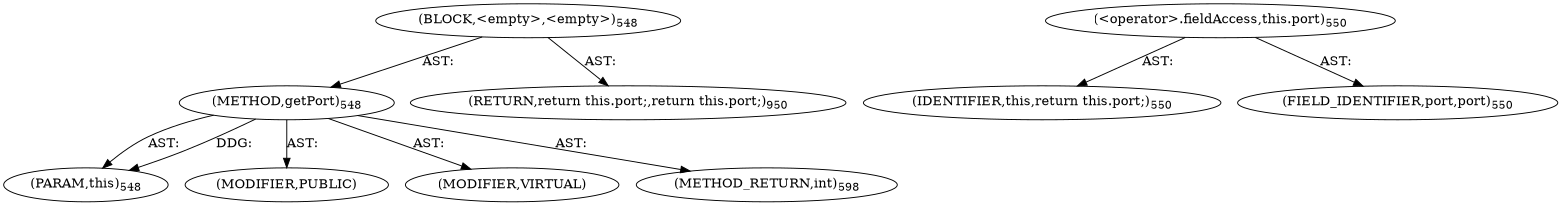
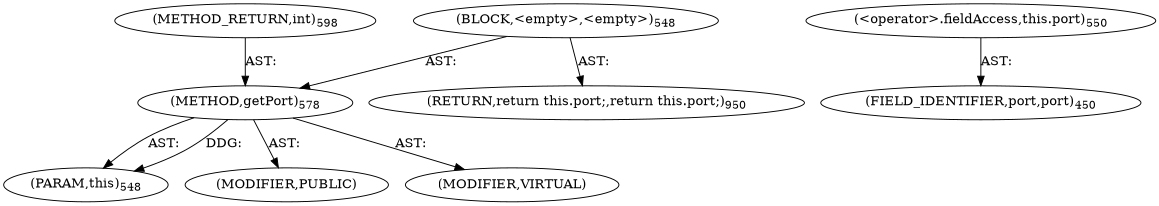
node "(METHOD,getPort)": text "548" -> "578"
node "(FIELD_IDENTIFIER,port,port)": text "550" -> "450"
node "(IDENTIFIER,this,return this.port;)": removed
edge "(METHOD,getPort)" -> "(METHOD_RETURN,int)": reversed
